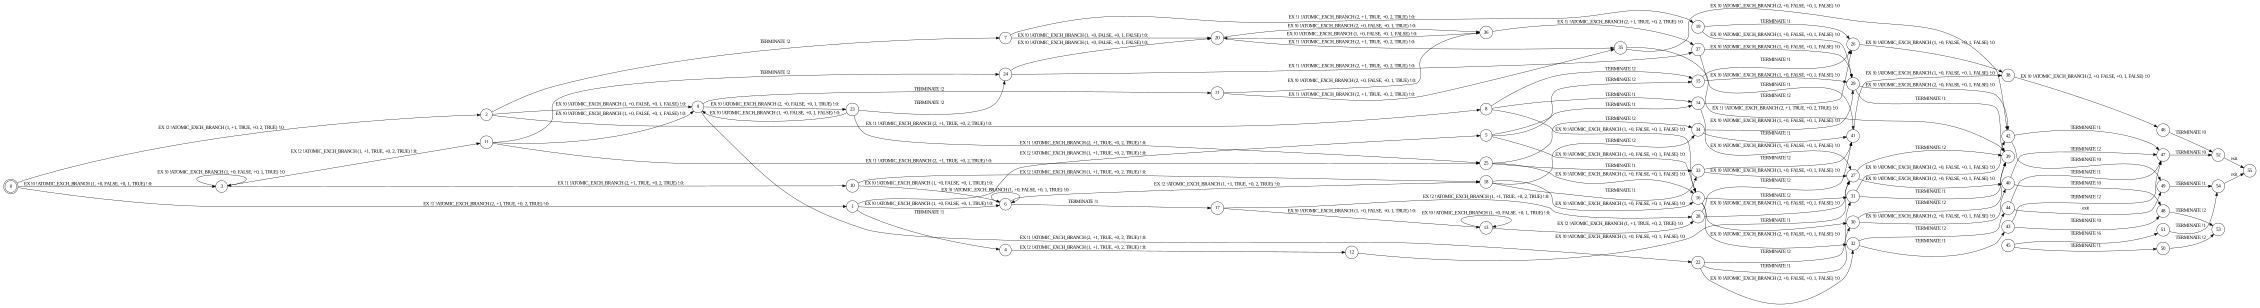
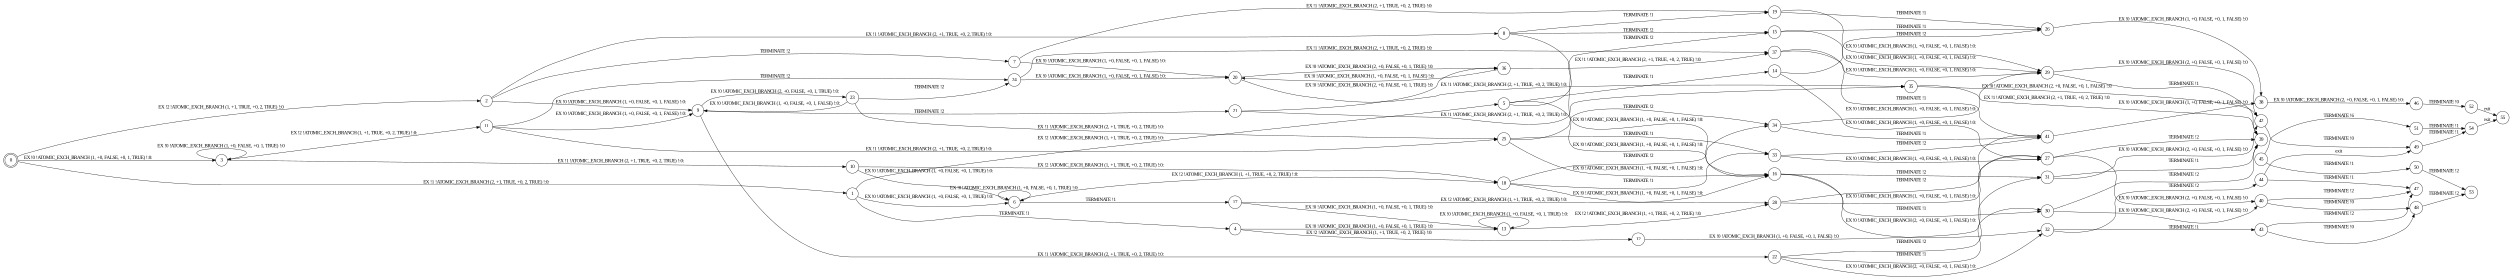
edge "8" -> "14": now "8" -> "19"
edge "42" -> "47": removed, label "TERMINATE !1"
edge "47" -> "52": removed, label "TERMINATE !0"
edge "4" -> "13": added, label "EX !0 !ATOMIC_EXCH_BRANCH (1, +0, FALSE, +0, 1, TRUE) !:0:"
